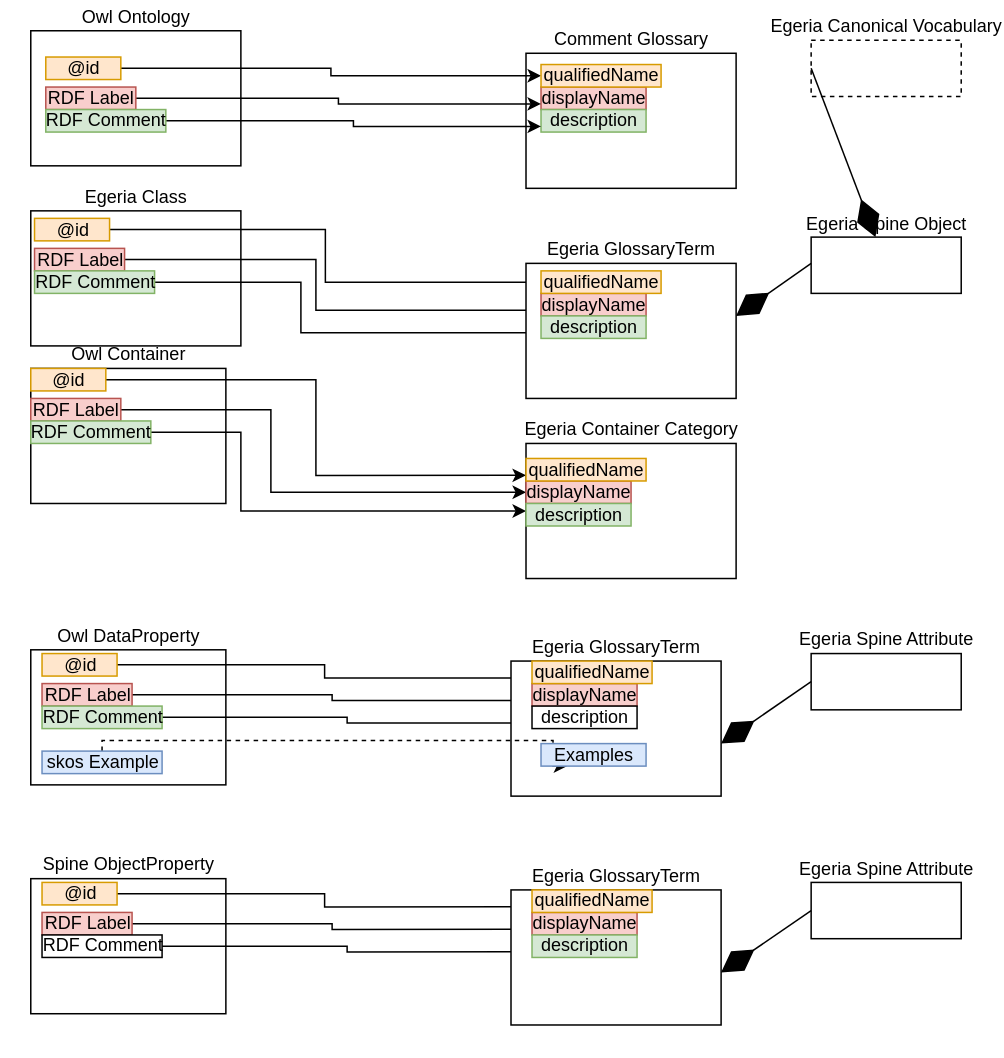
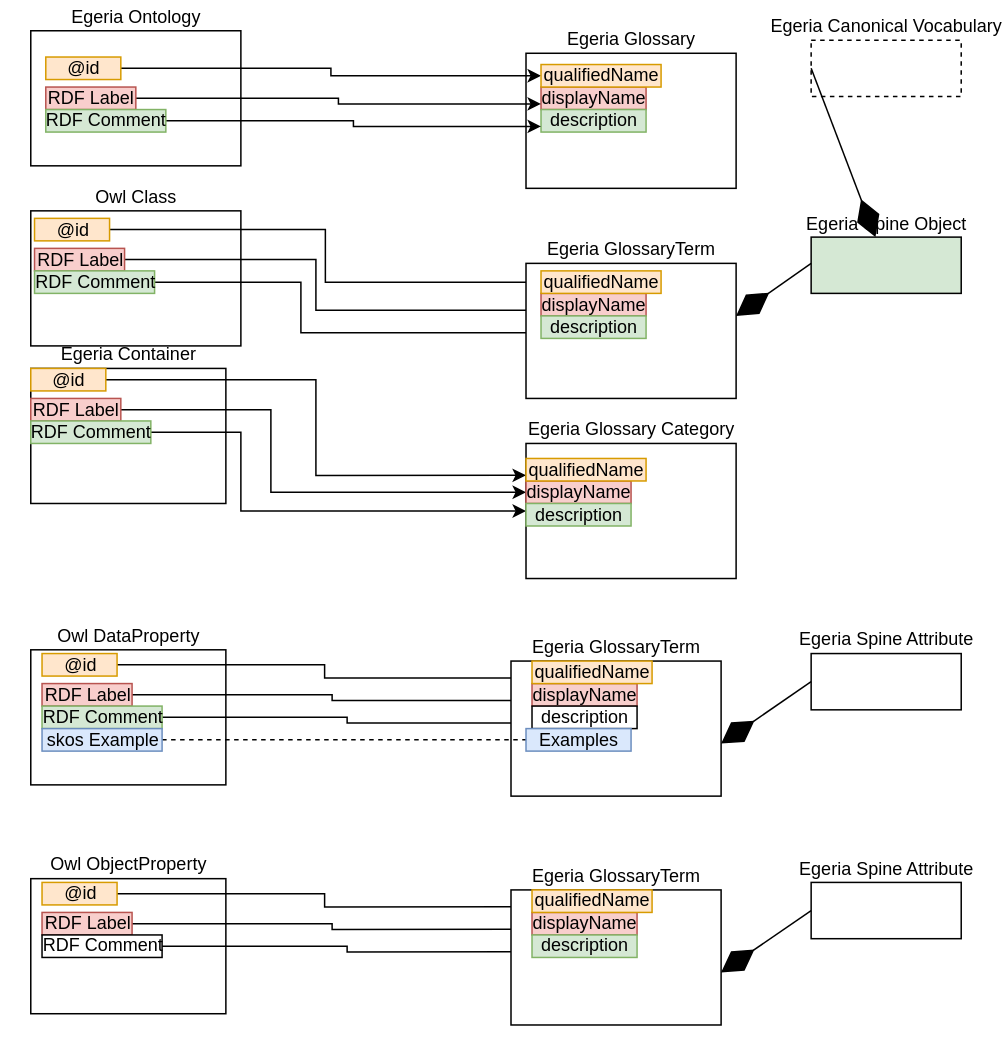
node "Owl Ontology": label "Owl Ontology" -> "Egeria Ontology"
node "Comment Glossary": label "Comment Glossary" -> "Egeria Glossary"
node "Egeria Class": label "Egeria Class" -> "Owl Class"
node "Egeria Spine Object": fillcolor #ffffff -> #d5e8d4
node "Owl Container": label "Owl Container" -> "Egeria Container"
node "Egeria Container Category": label "Egeria Container Category" -> "Egeria Glossary Category"
node "Examples": moved (593, 755) -> (578, 740)
node "skos Example": moved (102, 762) -> (102, 740)
node "Spine ObjectProperty": label "Spine ObjectProperty" -> "Owl ObjectProperty"
